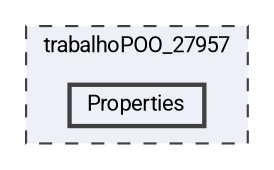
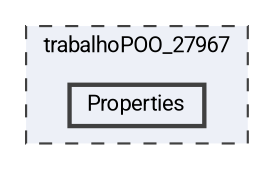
cluster "trabalhoPOO_27957": label "trabalhoPOO_27957" -> "trabalhoPOO_27967"
